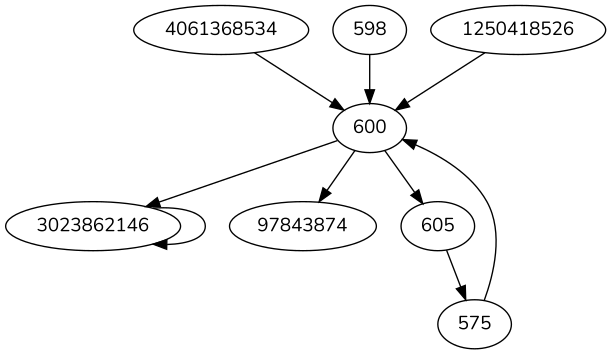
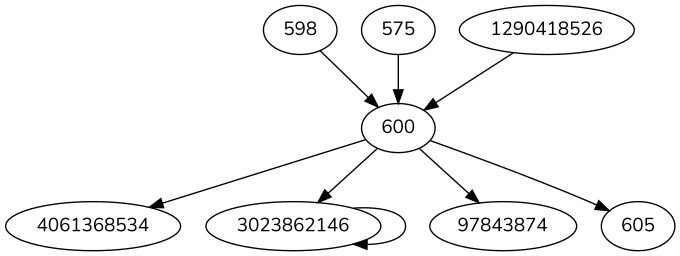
node "1250418526": label "1250418526" -> "1290418526"
edge "4061368534" -> "600": reversed
edge "605" -> "575": removed
